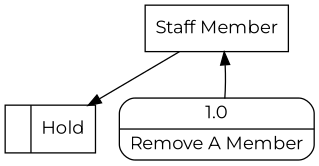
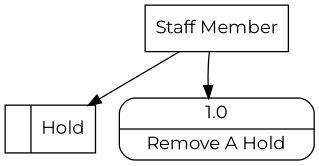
edge "1.0" -> "Staff Member": reversed
node "1.0": text "Remove A Member" -> "Remove A Hold"
